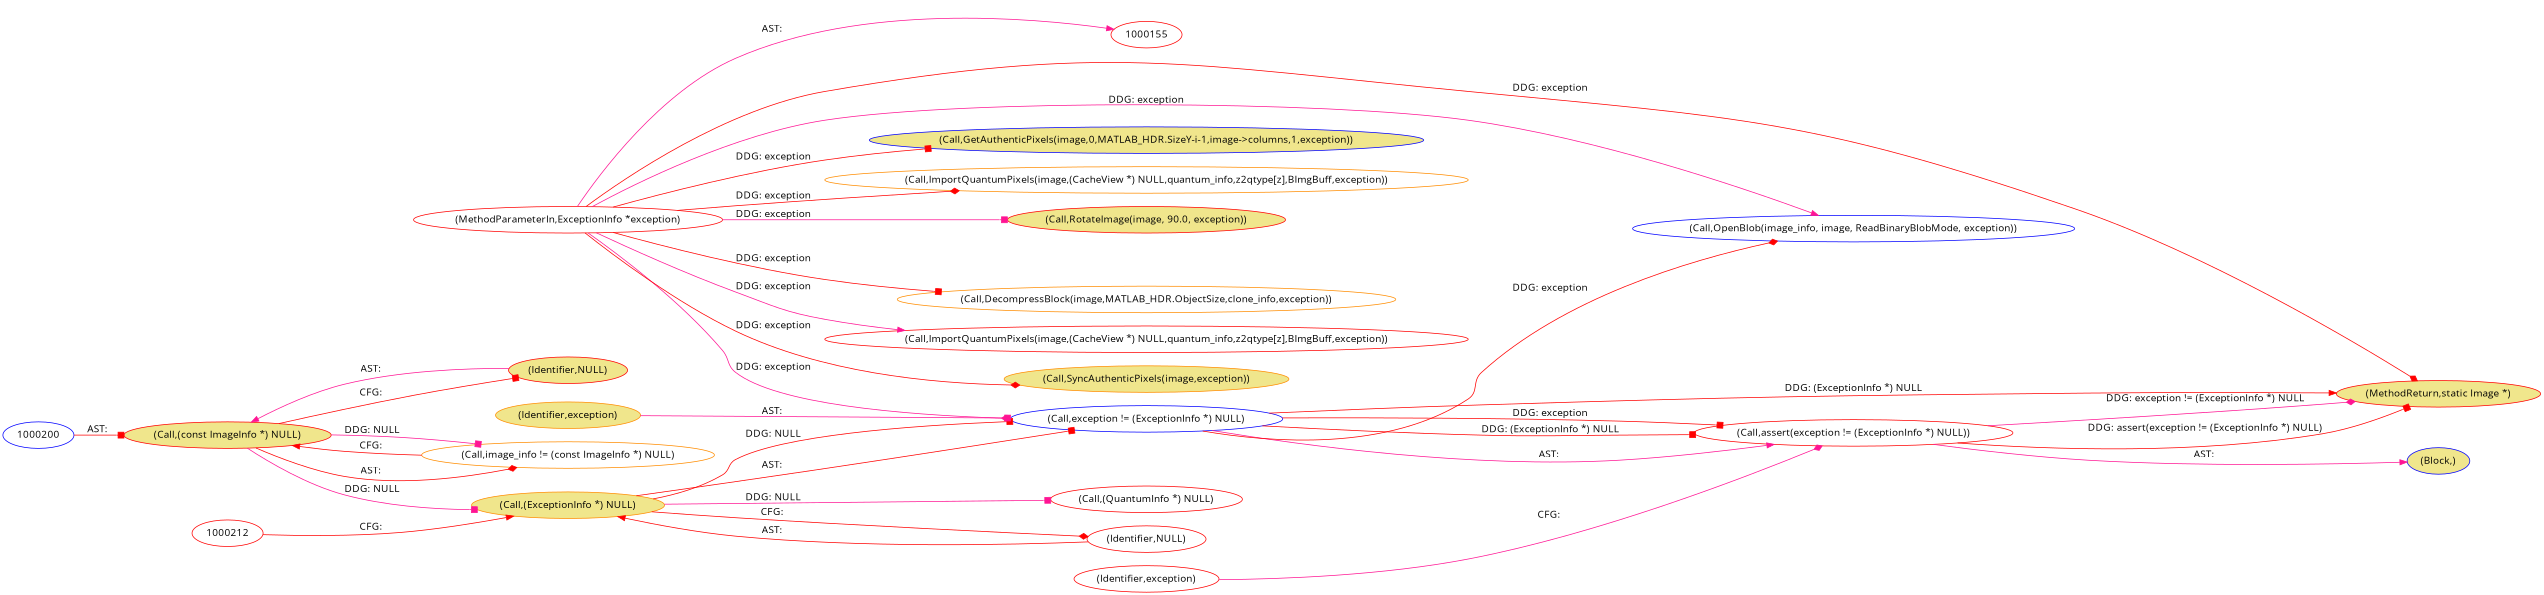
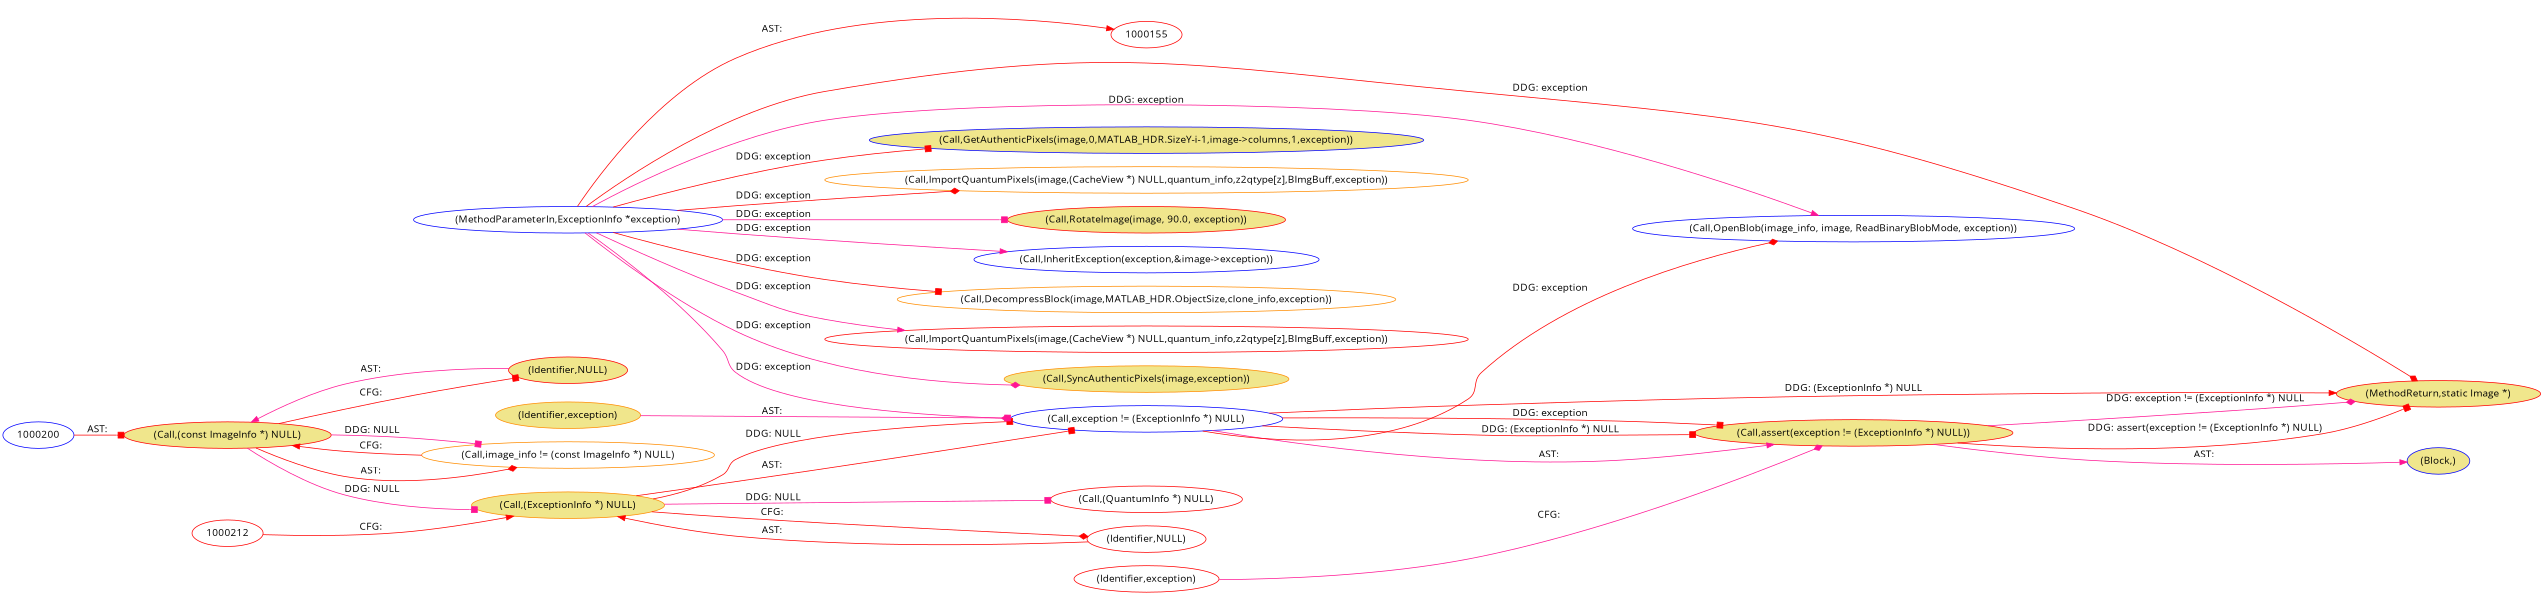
edge "(MethodParameterIn,ExceptionInfo *exception)" -> "1000155": color deeppink -> red
node "(MethodParameterIn,ExceptionInfo *exception)": color red -> blue
node "(Call,InheritException(exception,&image->exception))": added
edge "(MethodParameterIn,ExceptionInfo *exception)" -> "(Call,SyncAuthenticPixels(image,exception))": color red -> deeppink
node "(Call,assert(exception != (ExceptionInfo *) NULL))": fillcolor white -> khaki
